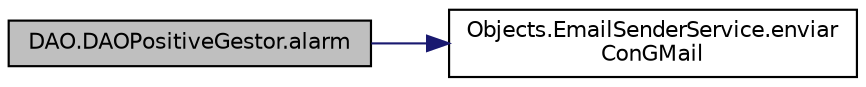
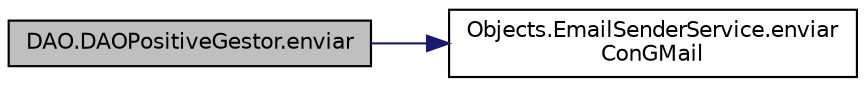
node "DAO.DAOPositiveGestor.alarm": label "DAO.DAOPositiveGestor.alarm" -> "DAO.DAOPositiveGestor.enviar"
